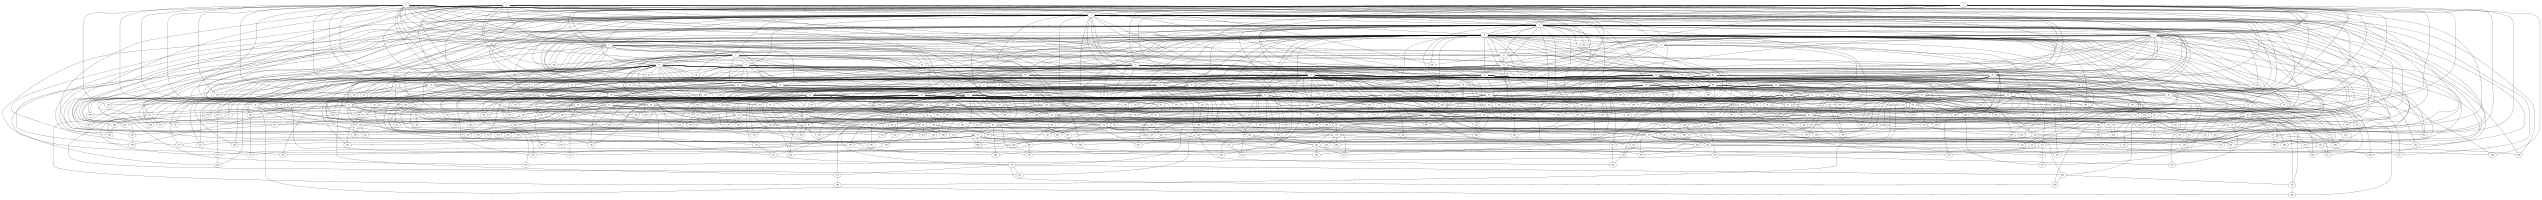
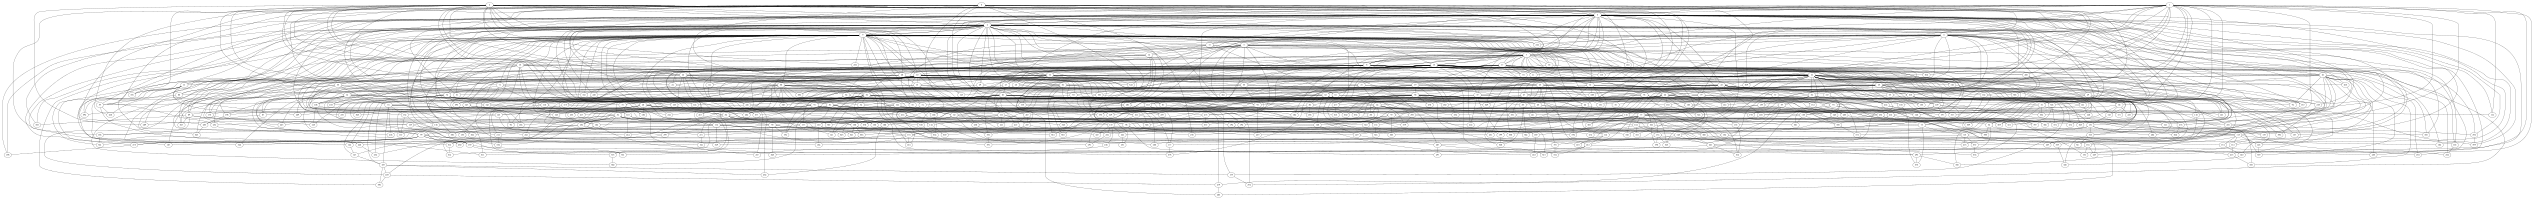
node "242": removed
